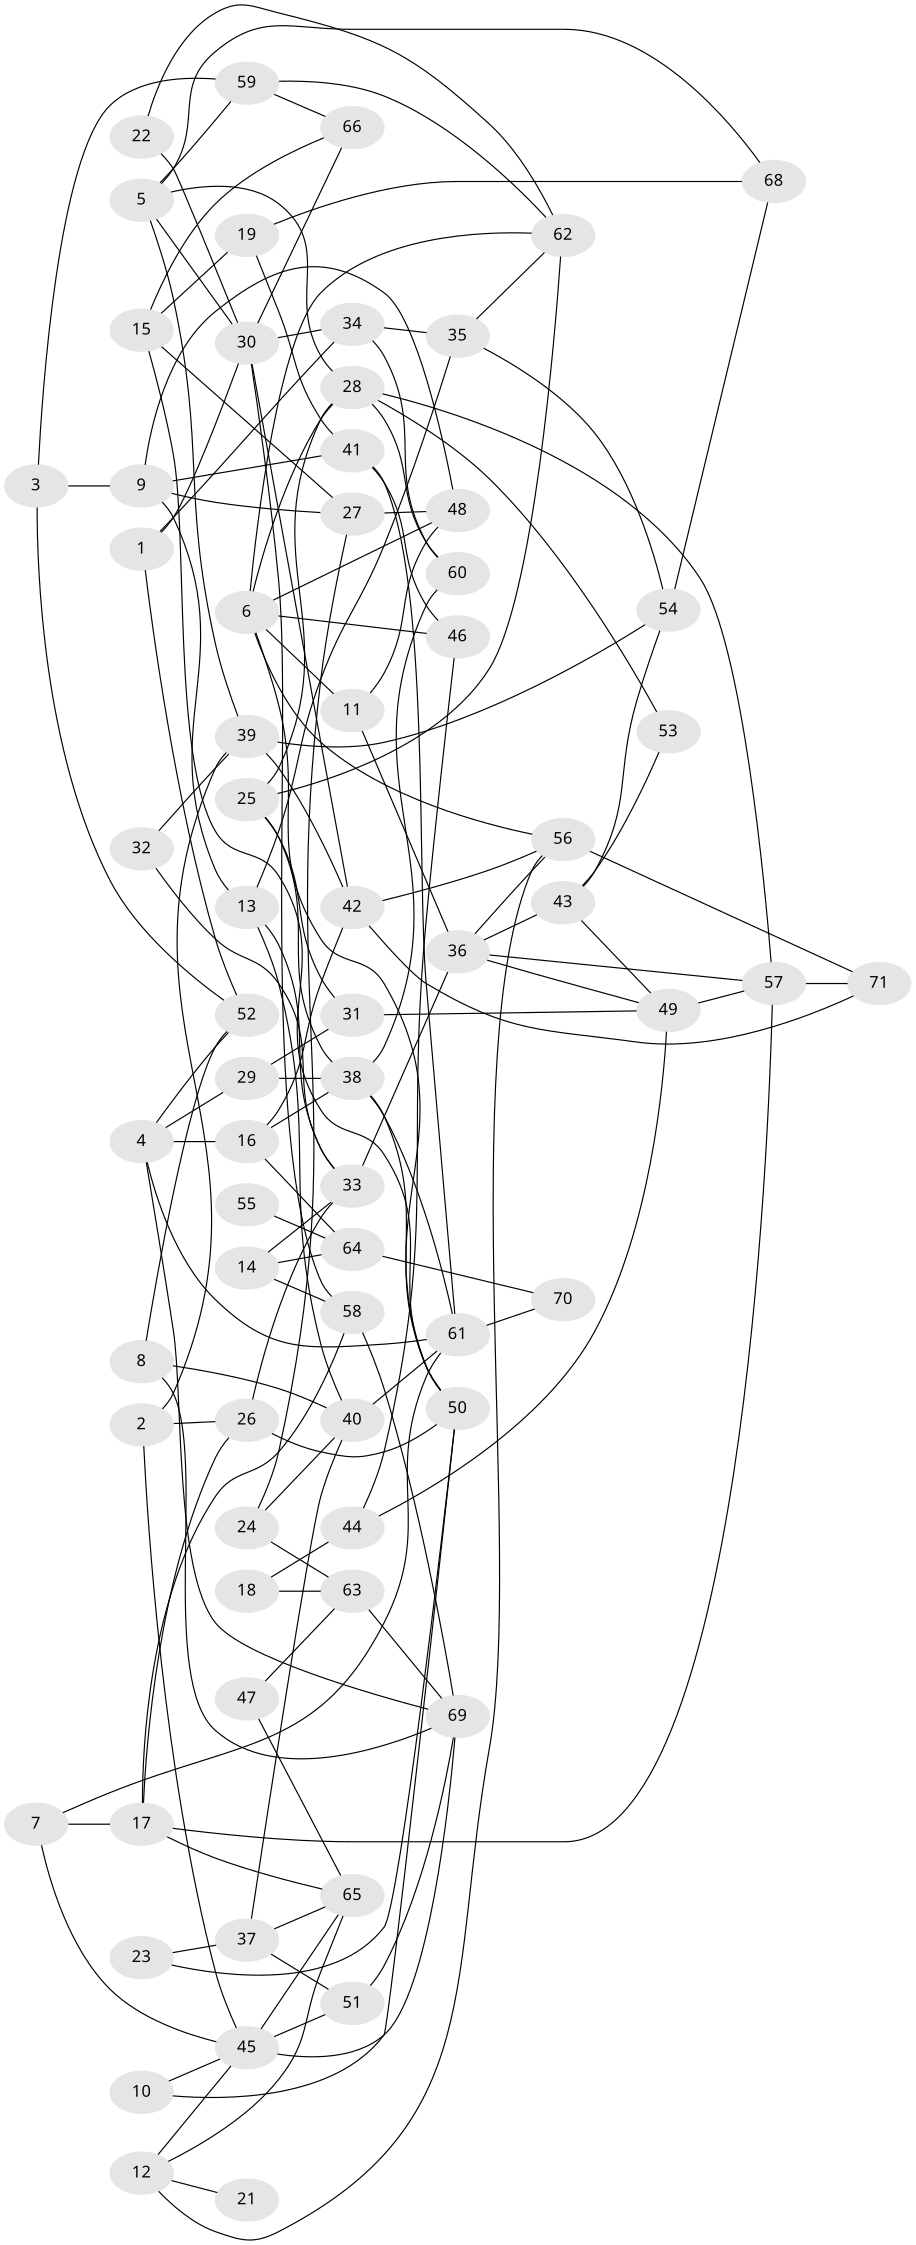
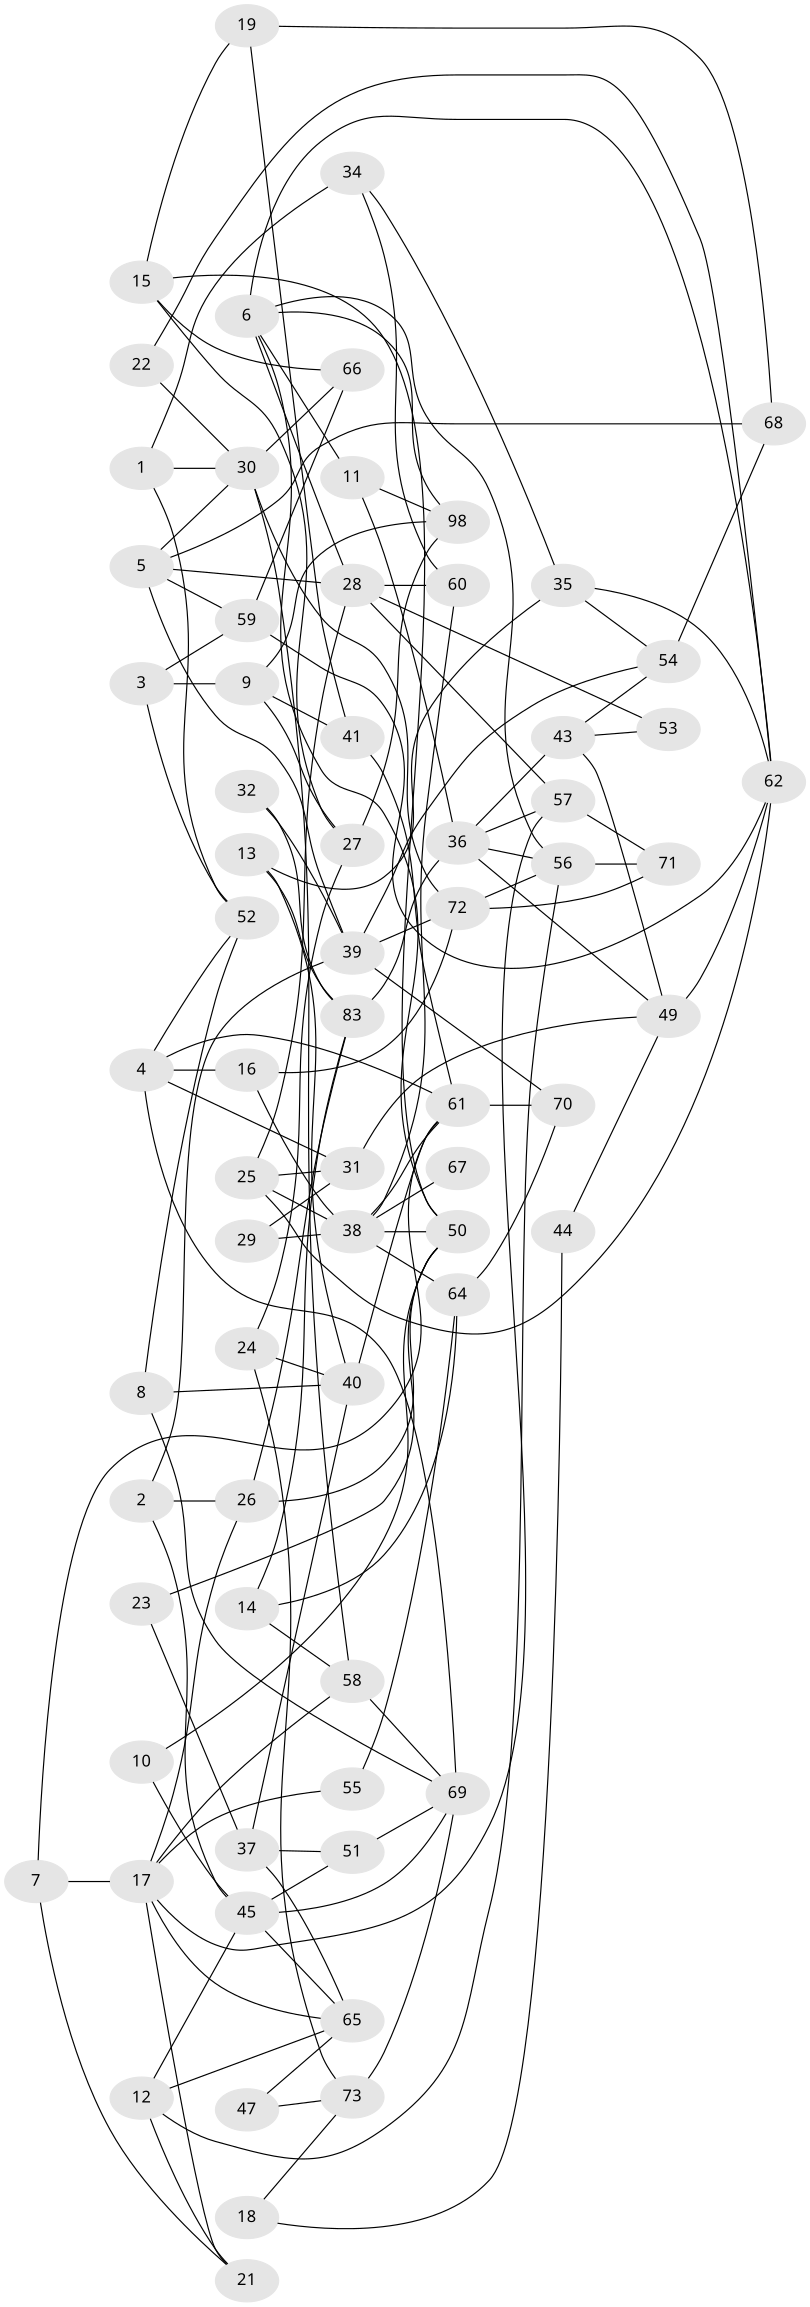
edge "34" -- "30": removed
node "48": label "48" -> "98"
node "46": removed
edge "9" -- "13": removed
node "42": label "42" -> "72"
edge "57" -- "49": now "62" -- "49"
edge "39" -- "70": added
edge "29" -- "4": now "31" -- "4"
node "67": added
edge "16" -- "64": now "38" -- "64"
node "33": label "33" -> "83"
node "63": label "63" -> "73"
edge "55" -- "17": added
edge "7" -- "45": now "7" -- "21"
edge "17" -- "21": added
